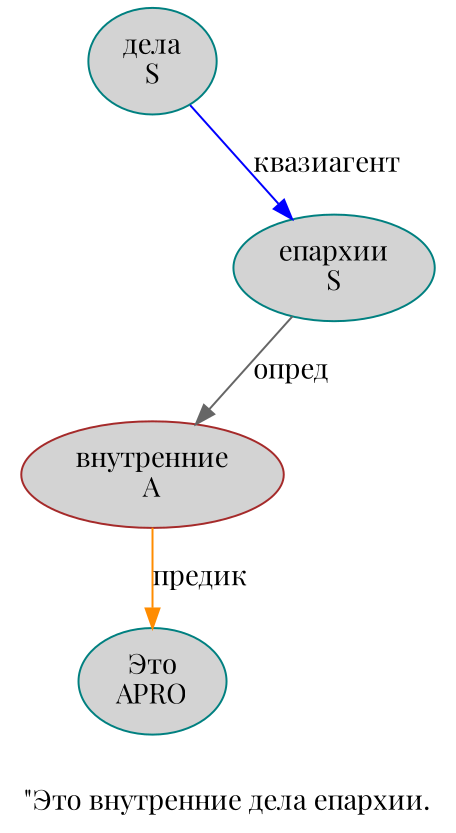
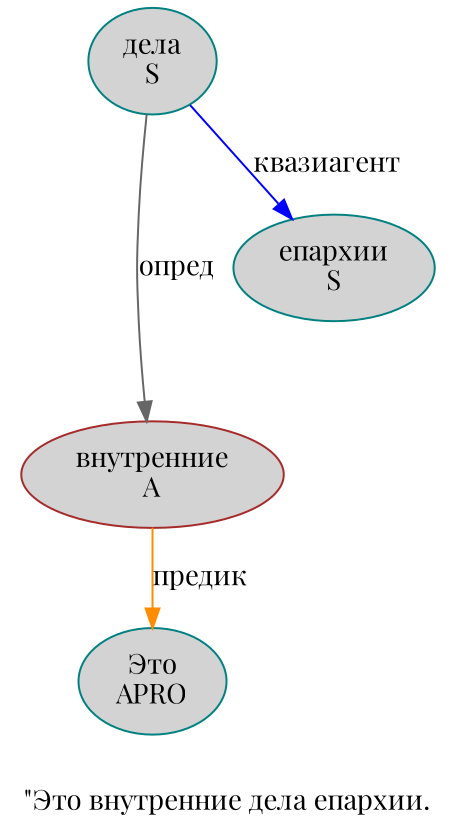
edge "епархии S" -> "внутренние A": now "дела S" -> "внутренние A"
